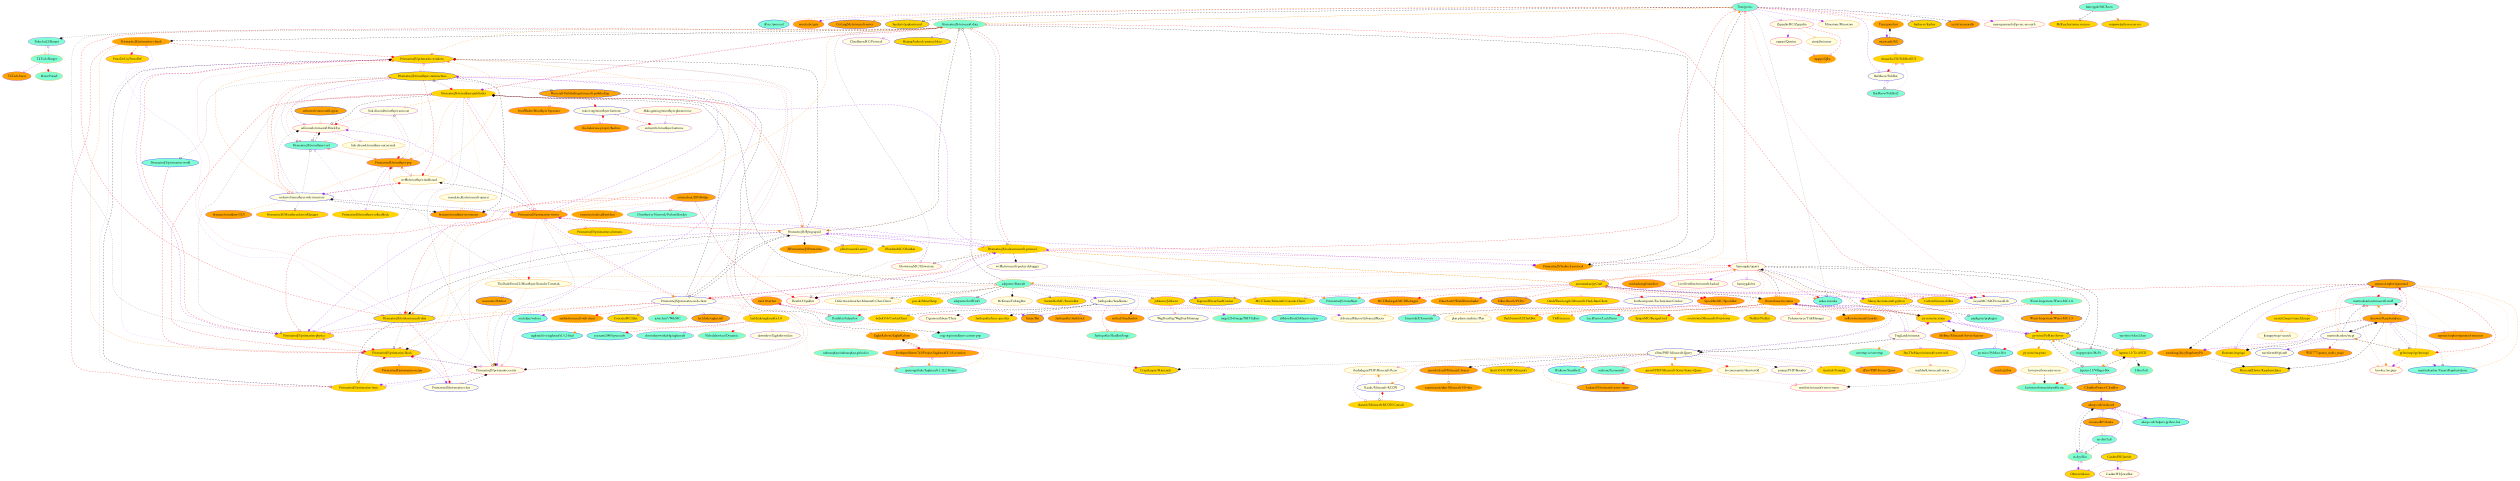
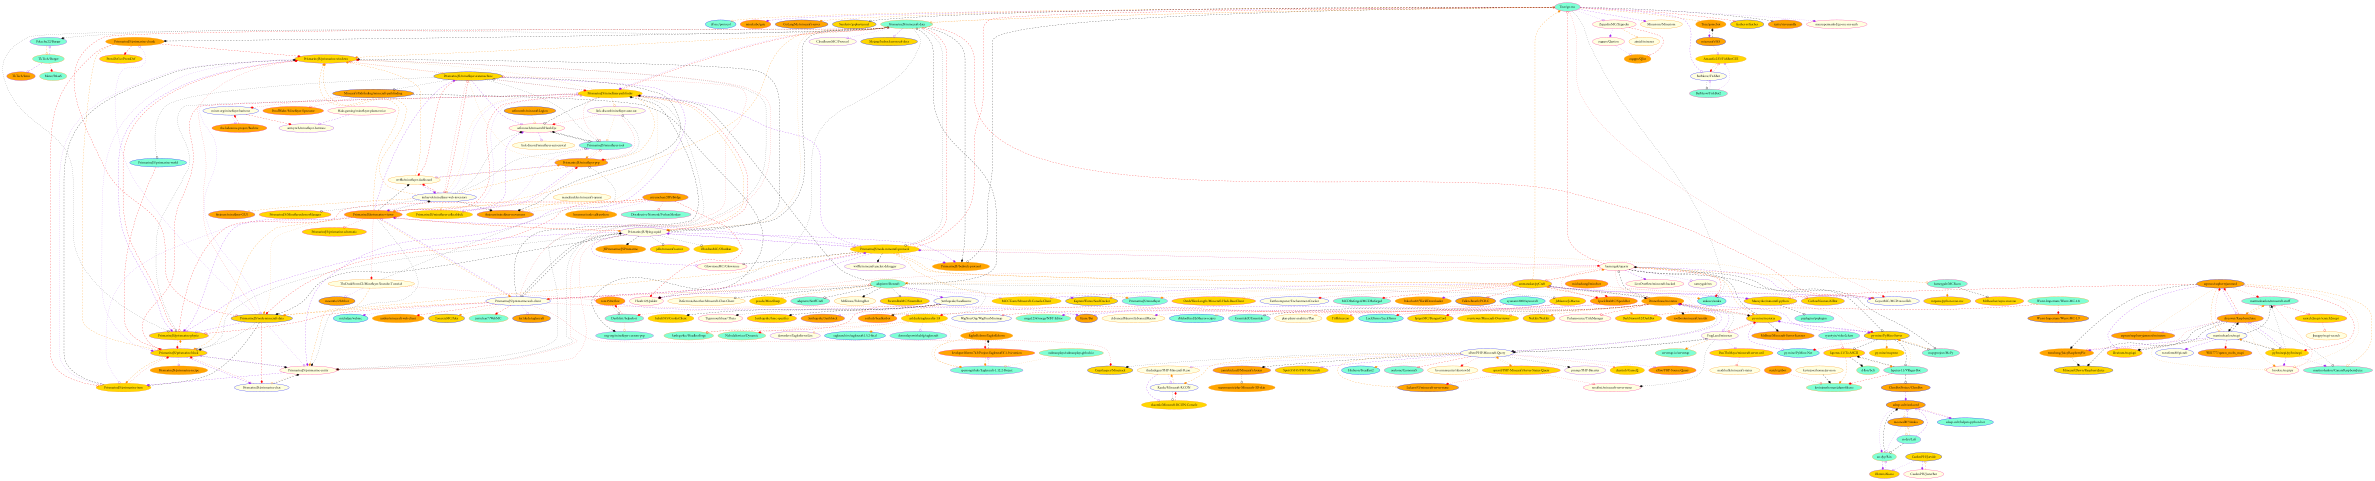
node "MCDReforged/MCDReforged": fillcolor orange -> aquamarine
edge "3arthqu4ke/headlessmc" -> "bebeli555/CookieClient": arrowhead odot -> diamond
edge "barneygale/quarry" -> "AdvancedMacros/AdvancedMacros": now "barneygale/quarry" -> "barneygale/MCRcon"
edge "lax1dude/eaglercraftx-1.8" -> "ayunami2000/ayuncraft": reversed
node "martinohanlon/CanaryRaspberryJuice": color blue -> deeppink
